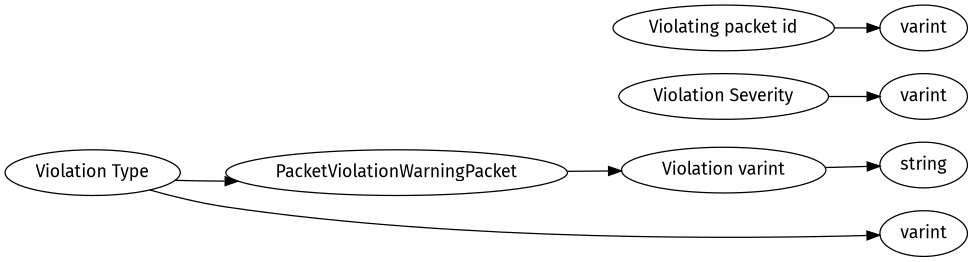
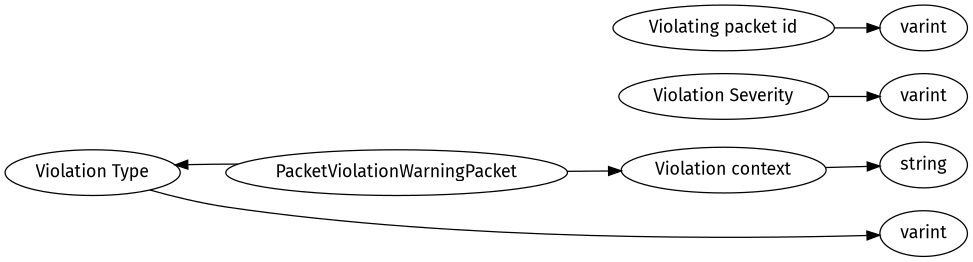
node "Violation varint": label "Violation varint" -> "Violation context"
edge "Violation Type" -> "PacketViolationWarningPacket": reversed
